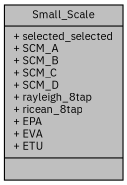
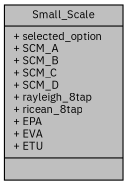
node "Small_Scale": text "+ selected_selected" -> "+ selected_option"
